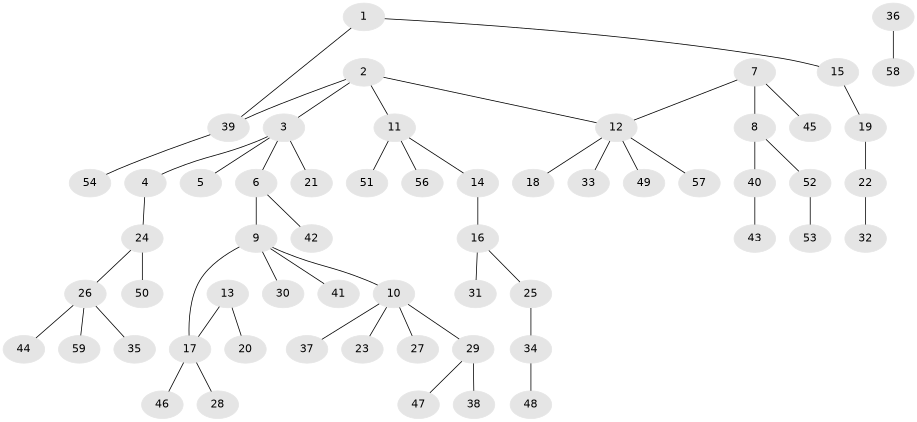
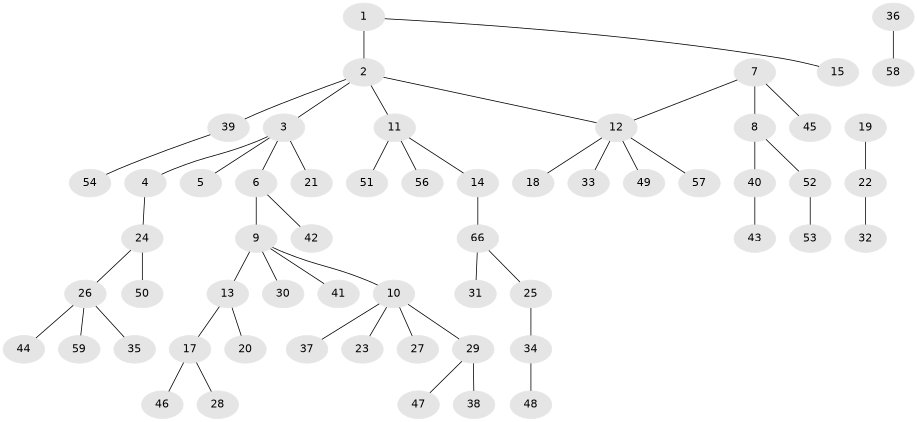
edge "1" -- "39": now "1" -- "2"
edge "15" -- "19": removed
node "16": label "16" -> "66"
edge "9" -- "17": now "9" -- "13"
